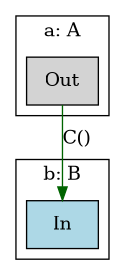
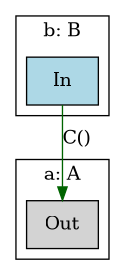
edge "Out" -> "In": reversed
